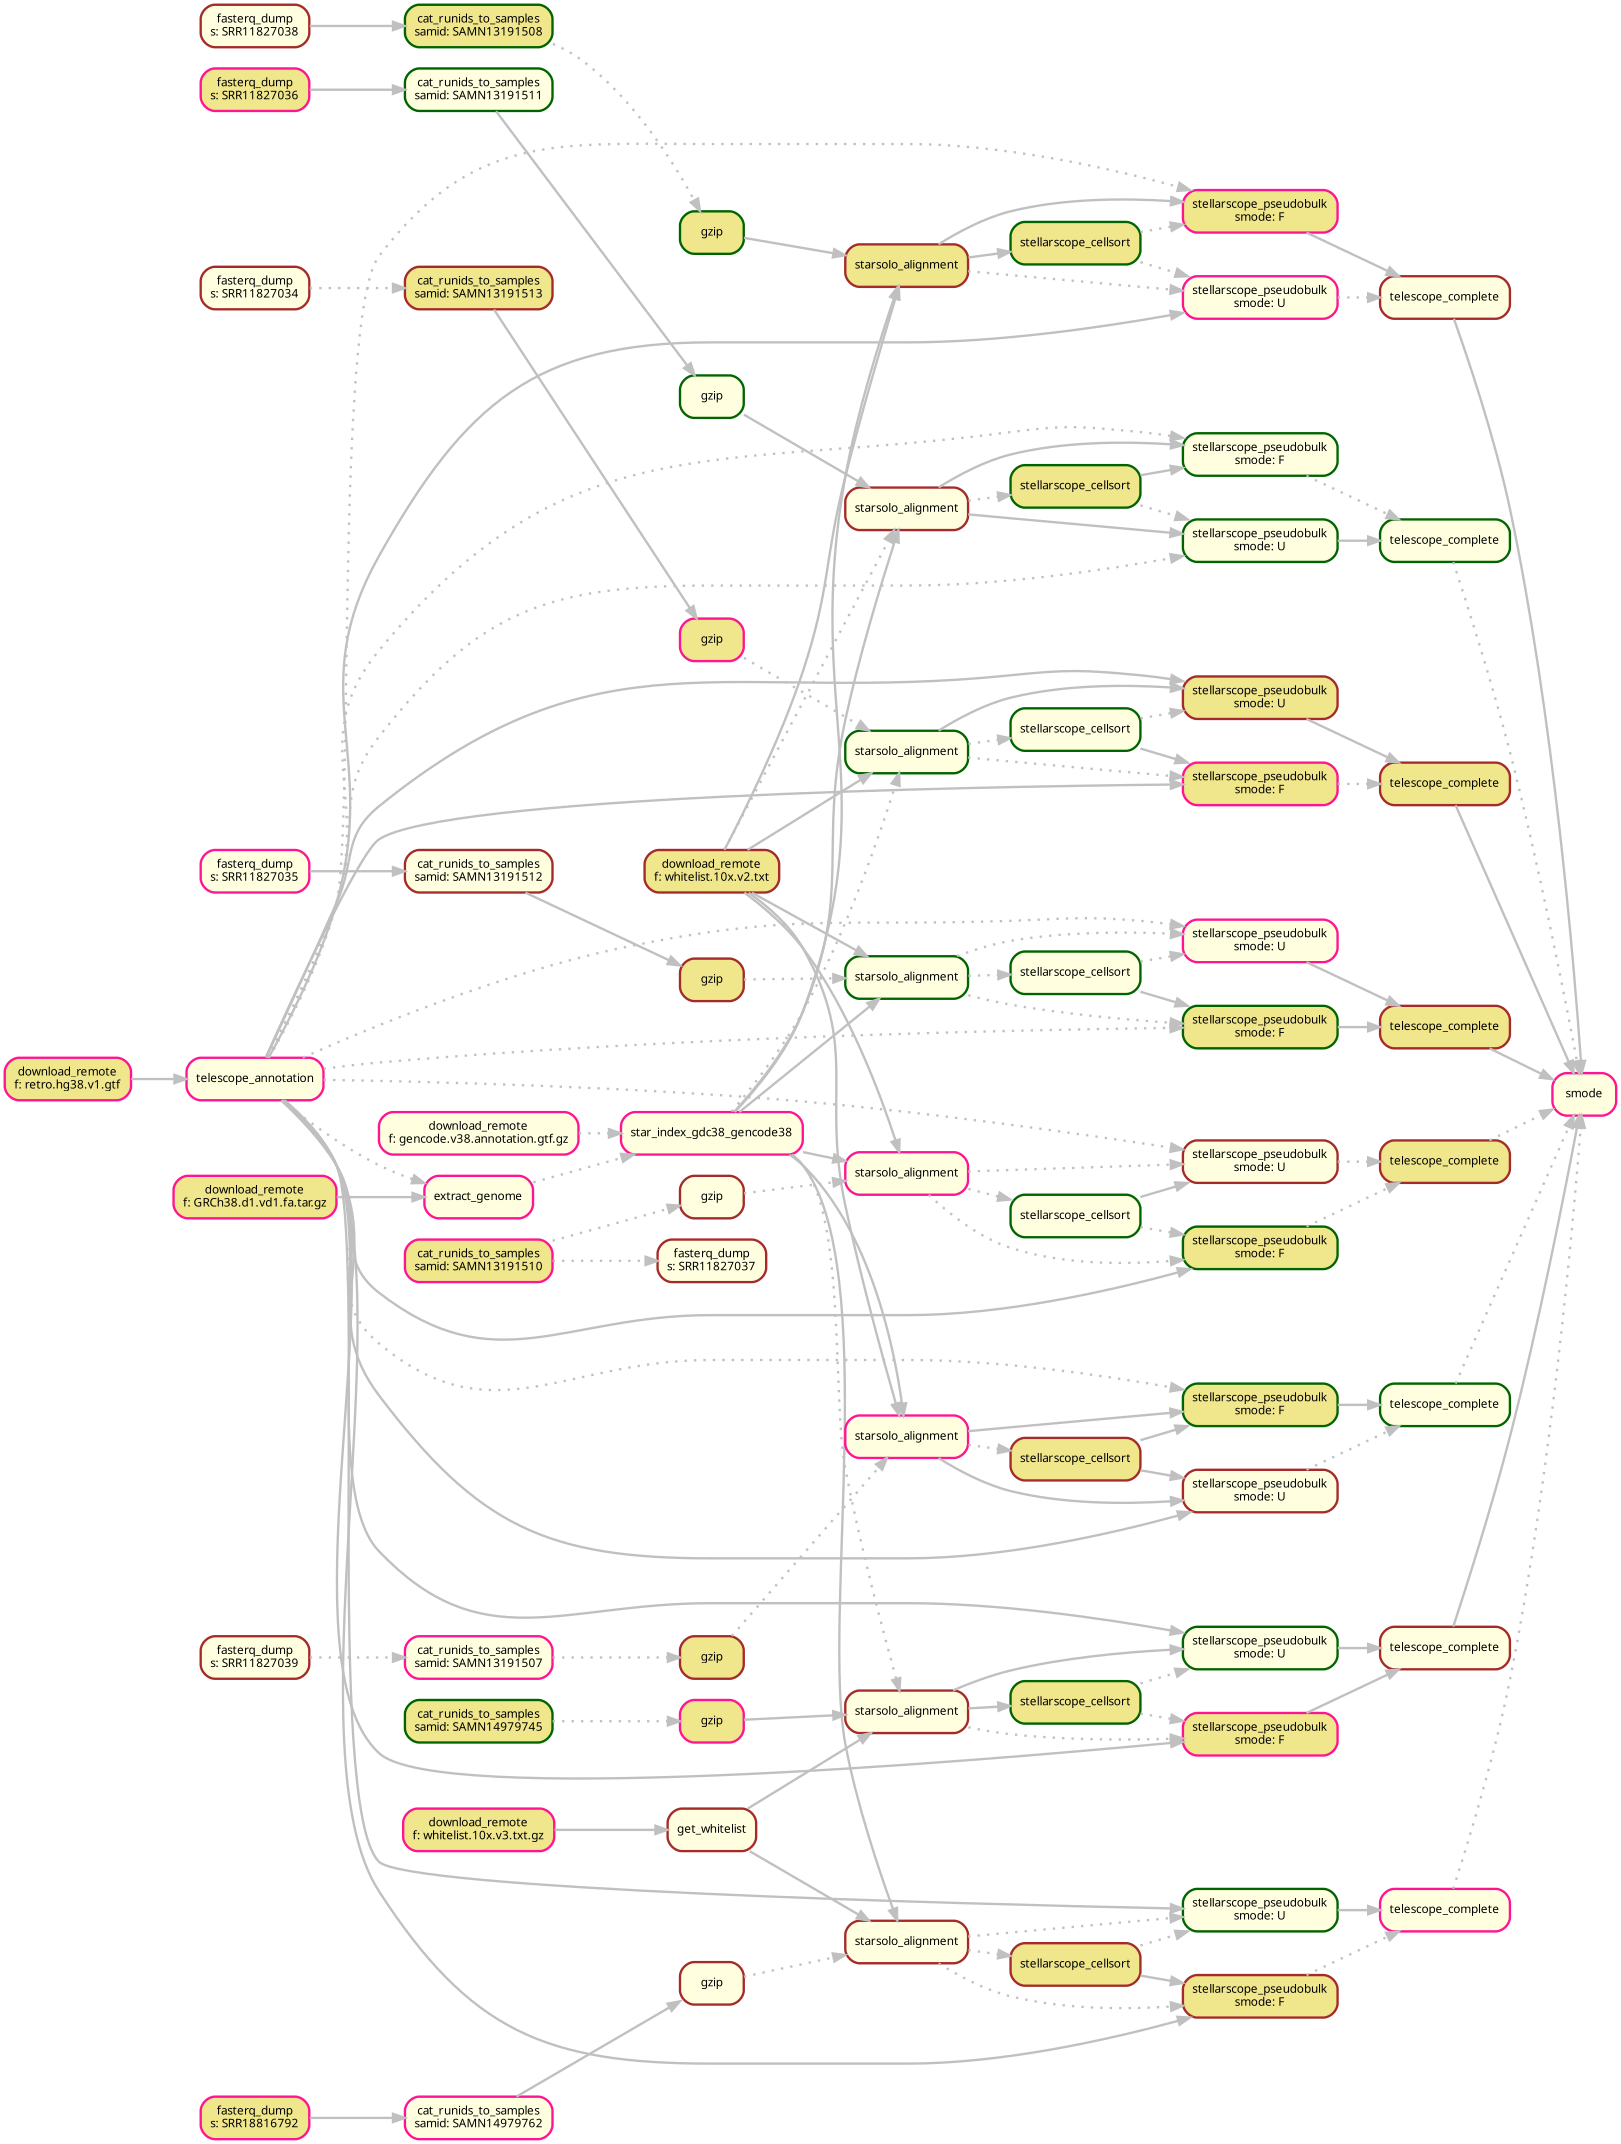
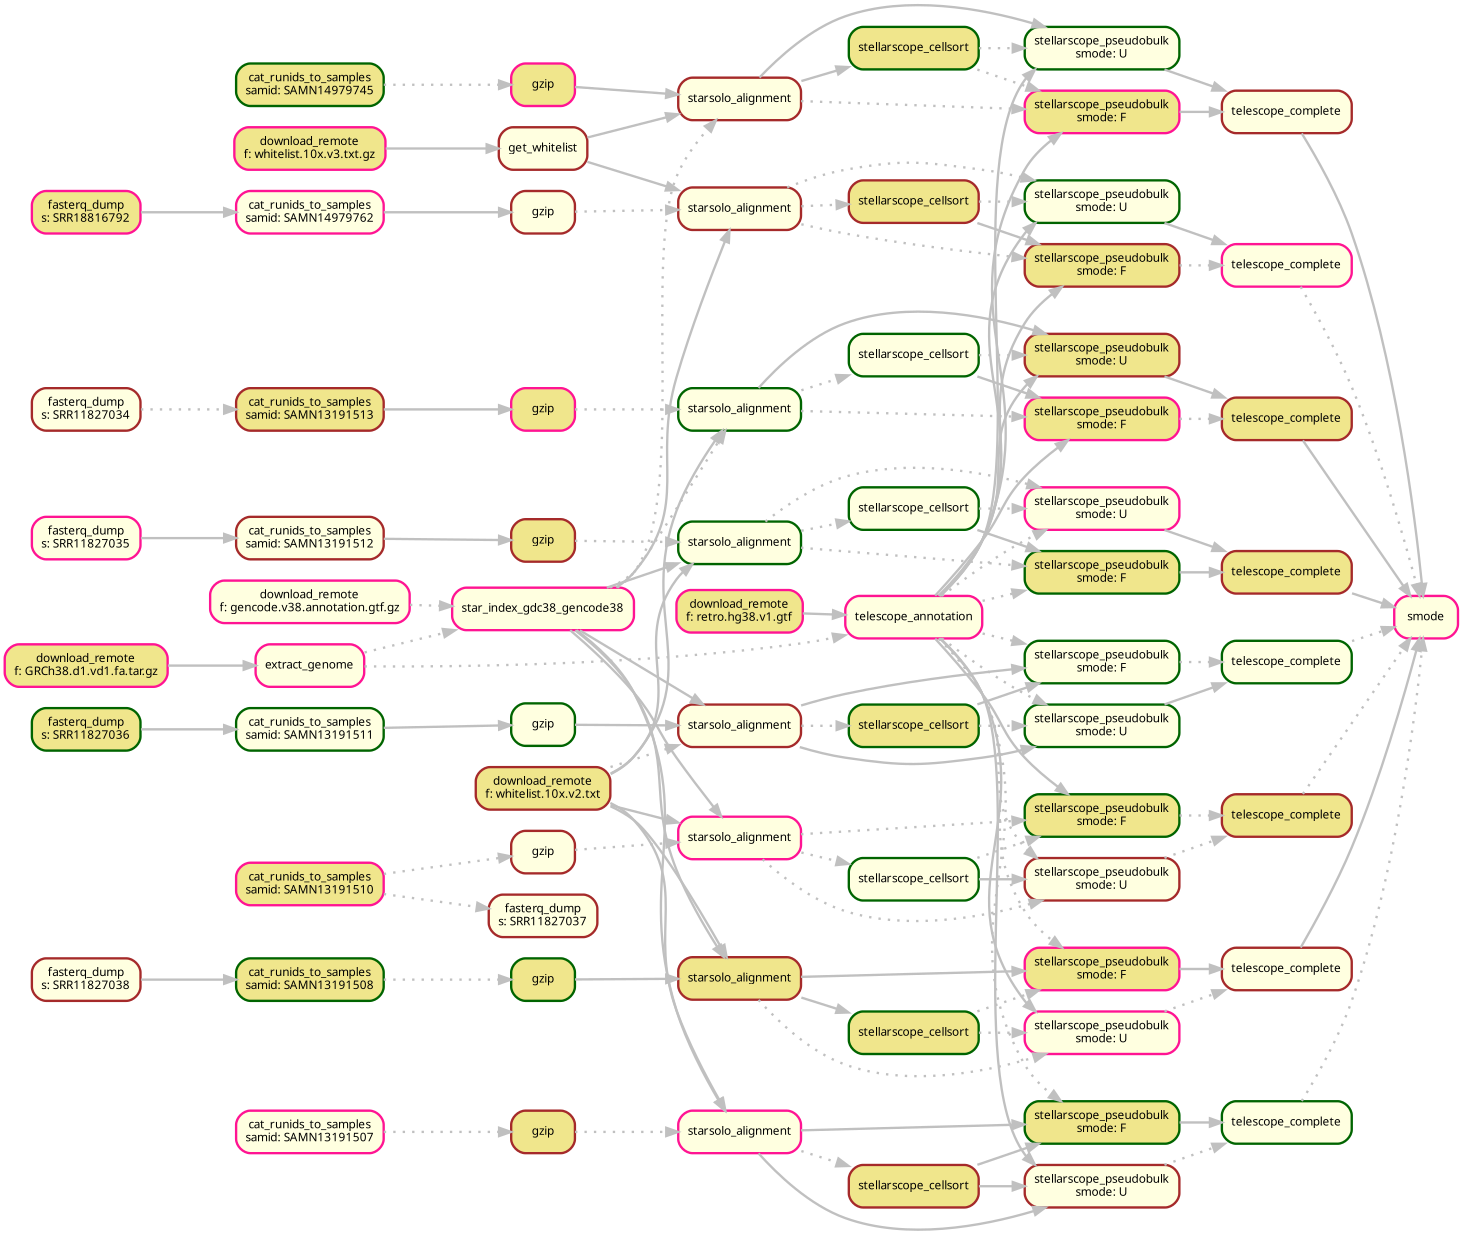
node "fasterq_dump s: SRR11827036": color deeppink -> darkgreen
edge "telescope_annotation" -> "extract_genome": reversed
node "fasterq_dump s: SRR11827039": removed
